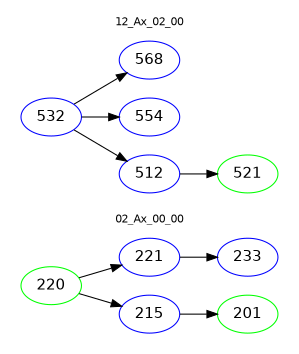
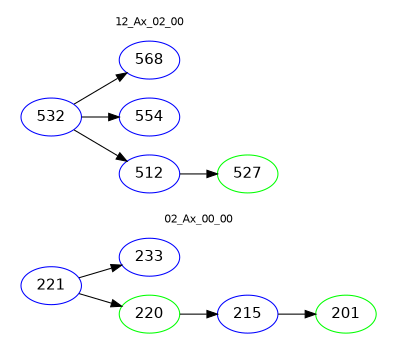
node "521": label "521" -> "527"
edge "220" -> "221": reversed
